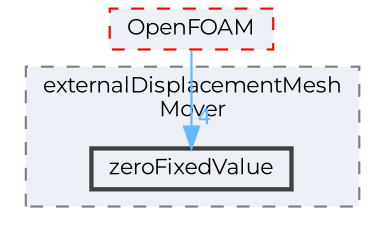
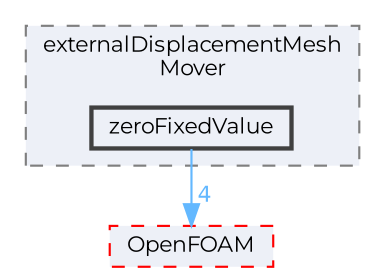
edge "OpenFOAM" -> "zeroFixedValue": reversed
